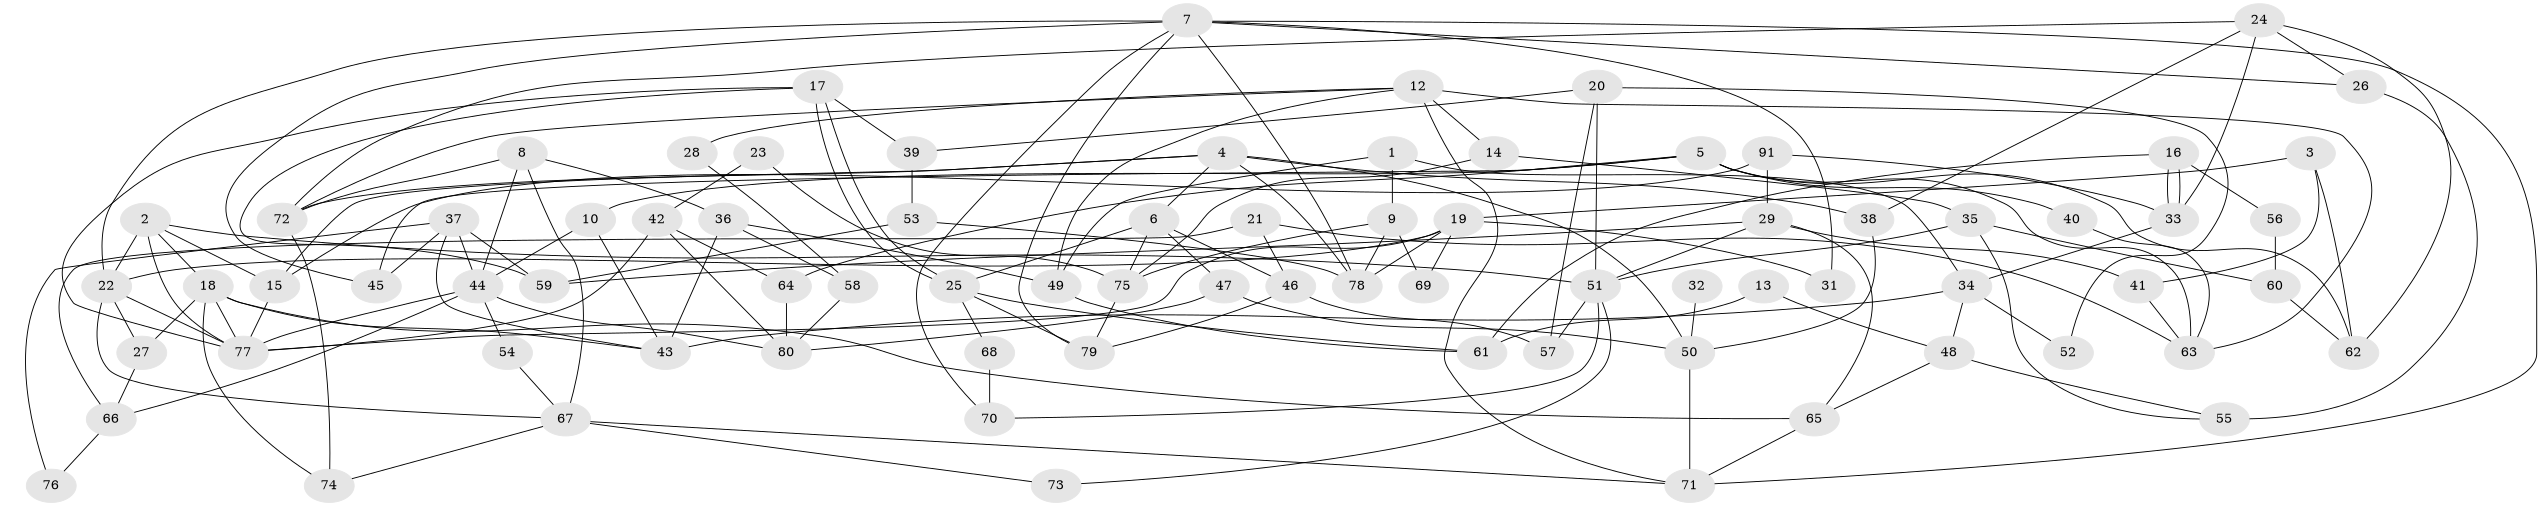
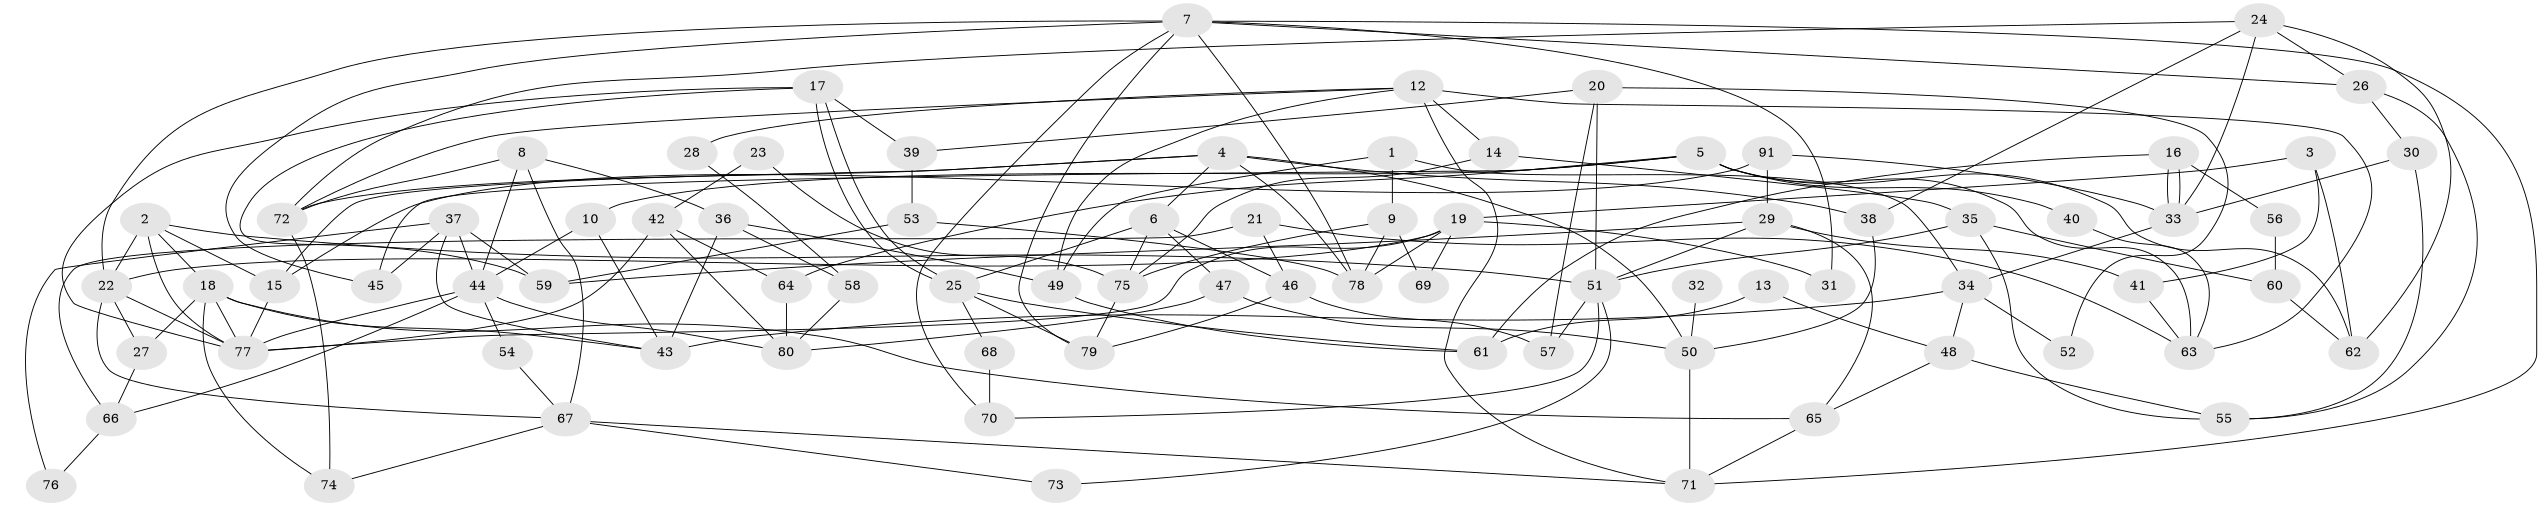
node "30": added
